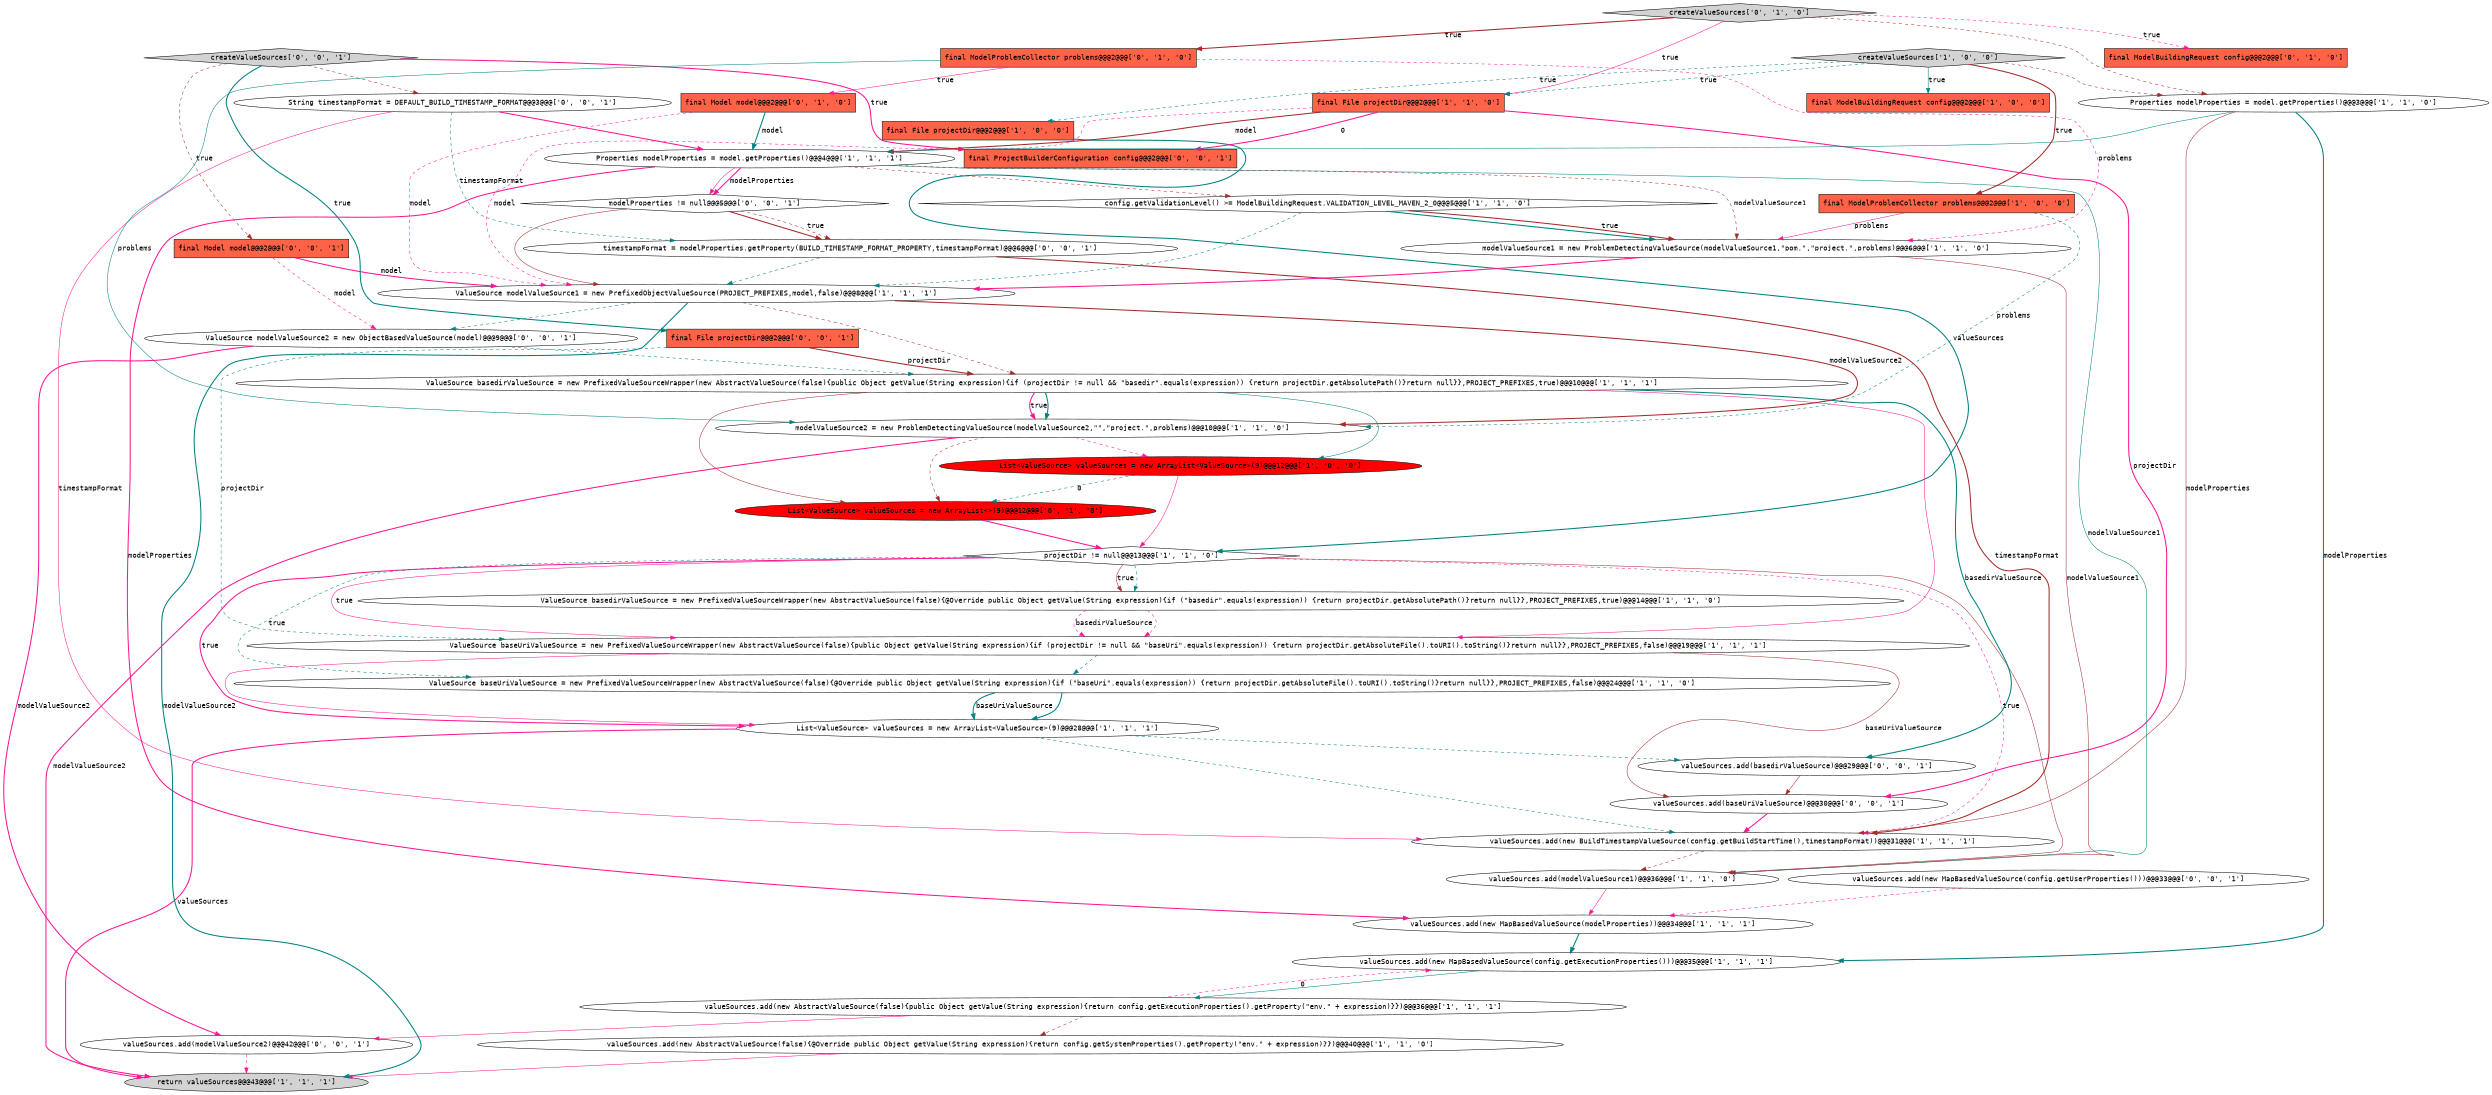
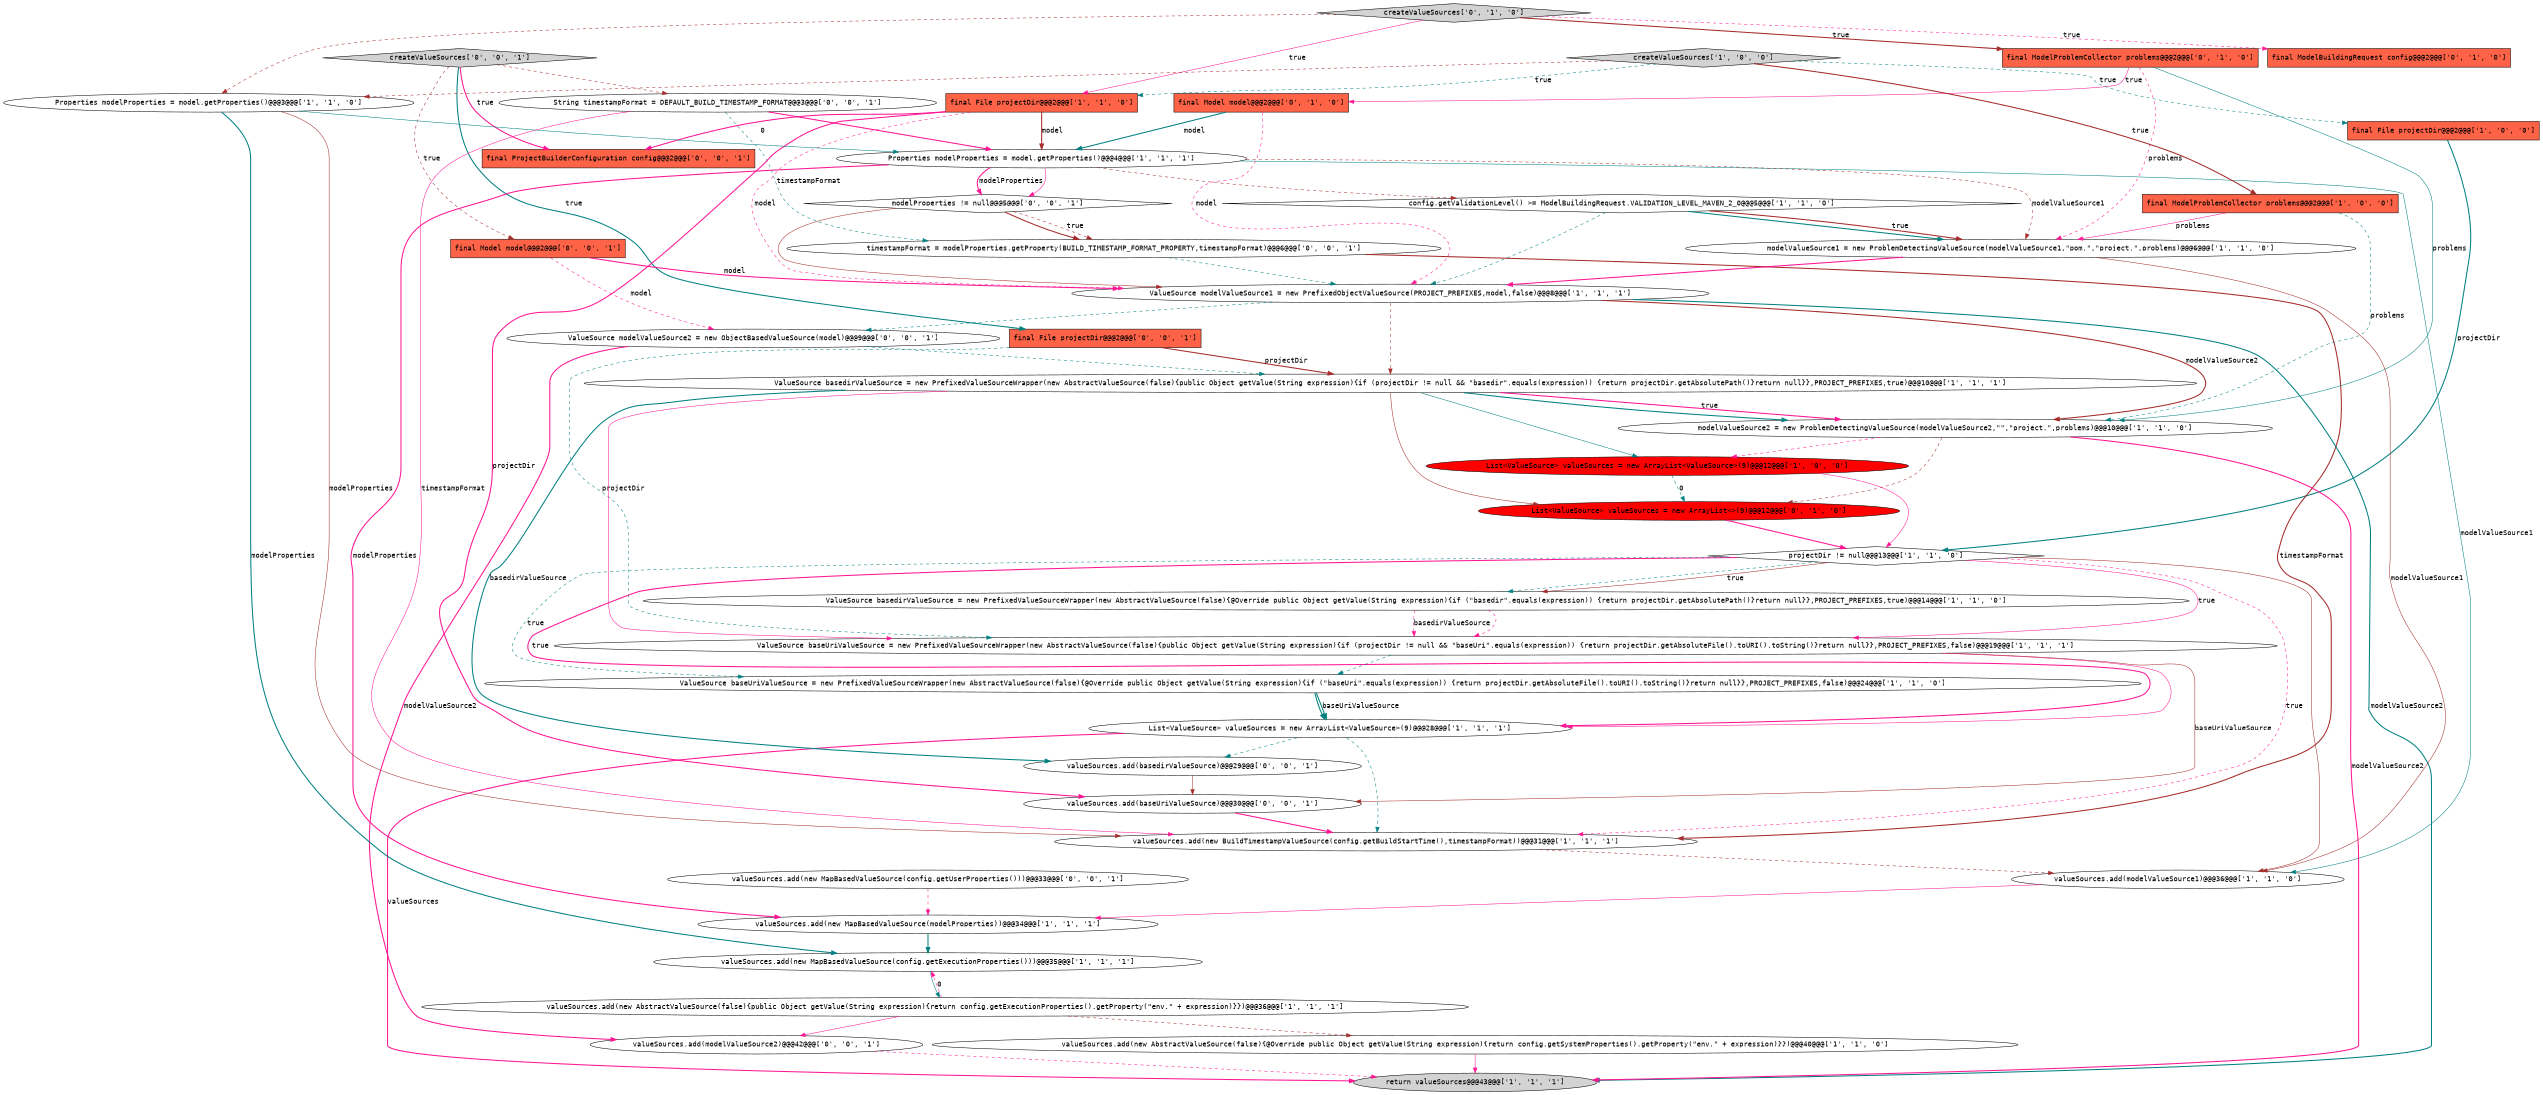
node "final ModelBuildingRequest config@@@2@@@['1', '0', '0']": removed
edge "final File projectDir@@@2@@@['1', '0', '0']" -> "projectDir != null@@@13@@@['1', '1', '0']": label "valueSources" -> "projectDir"
